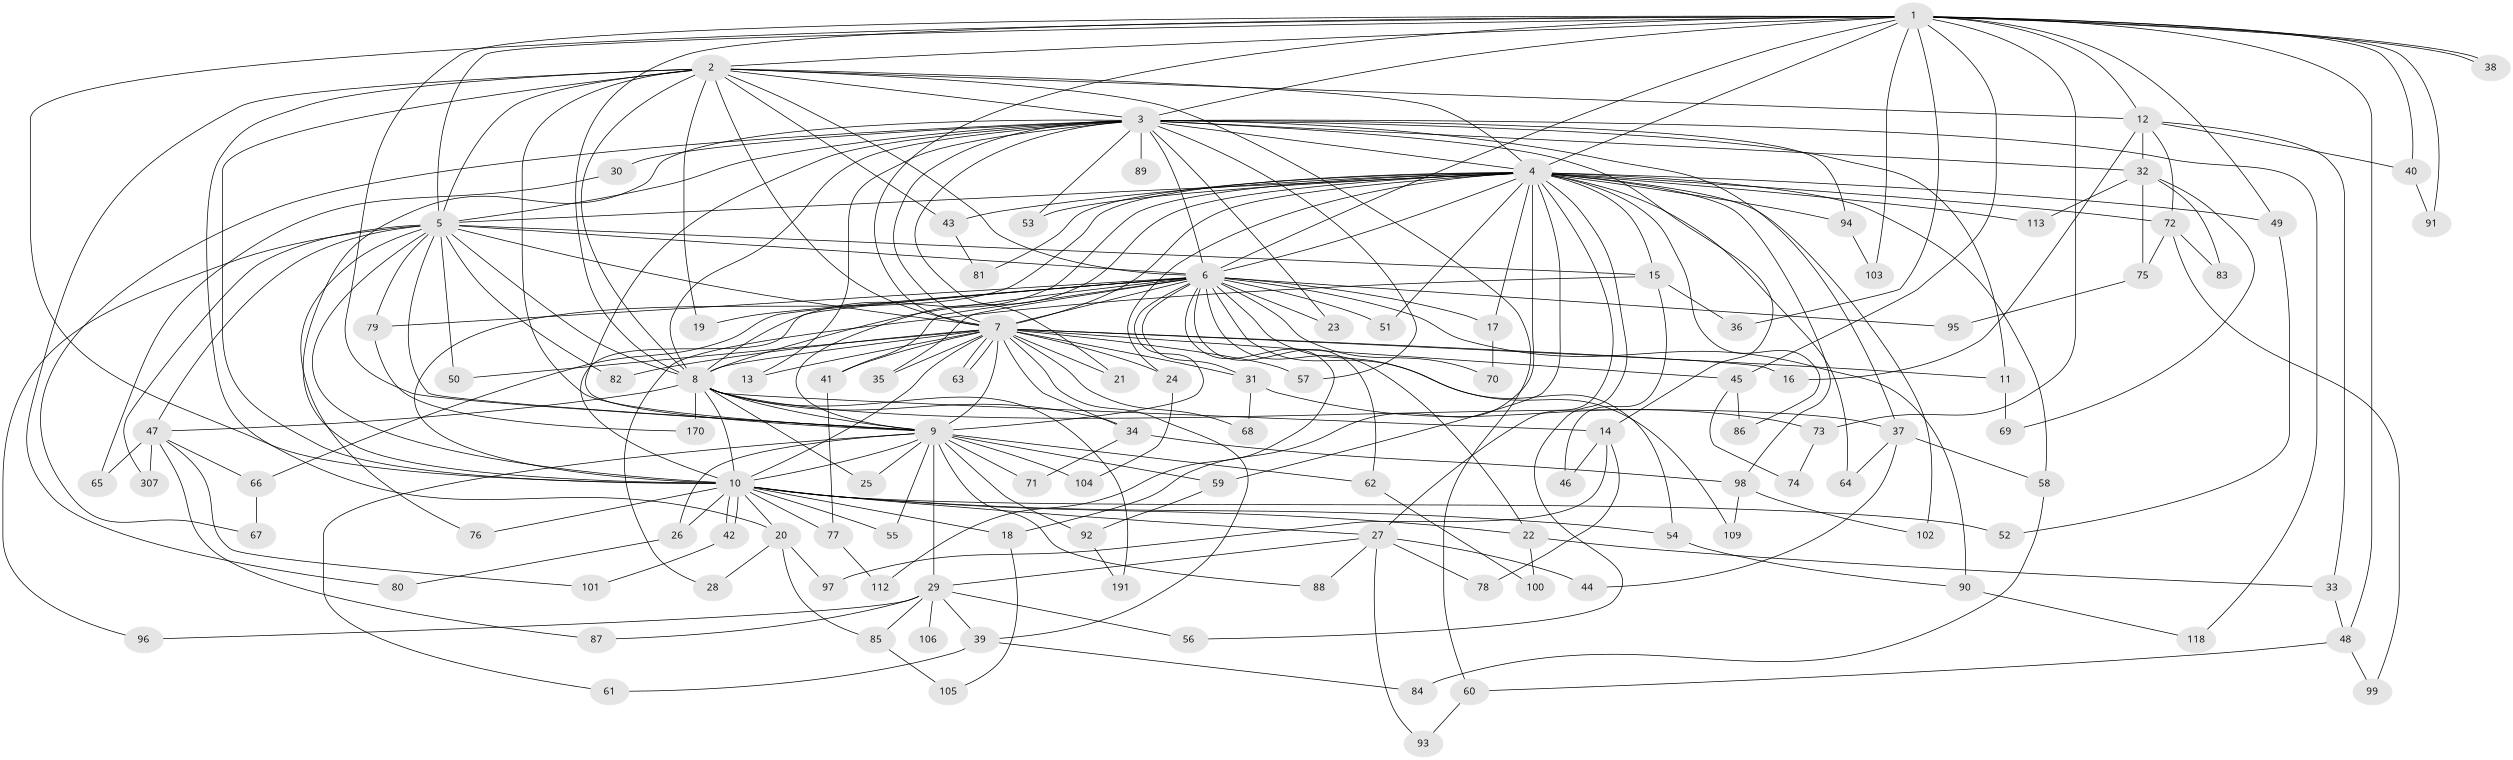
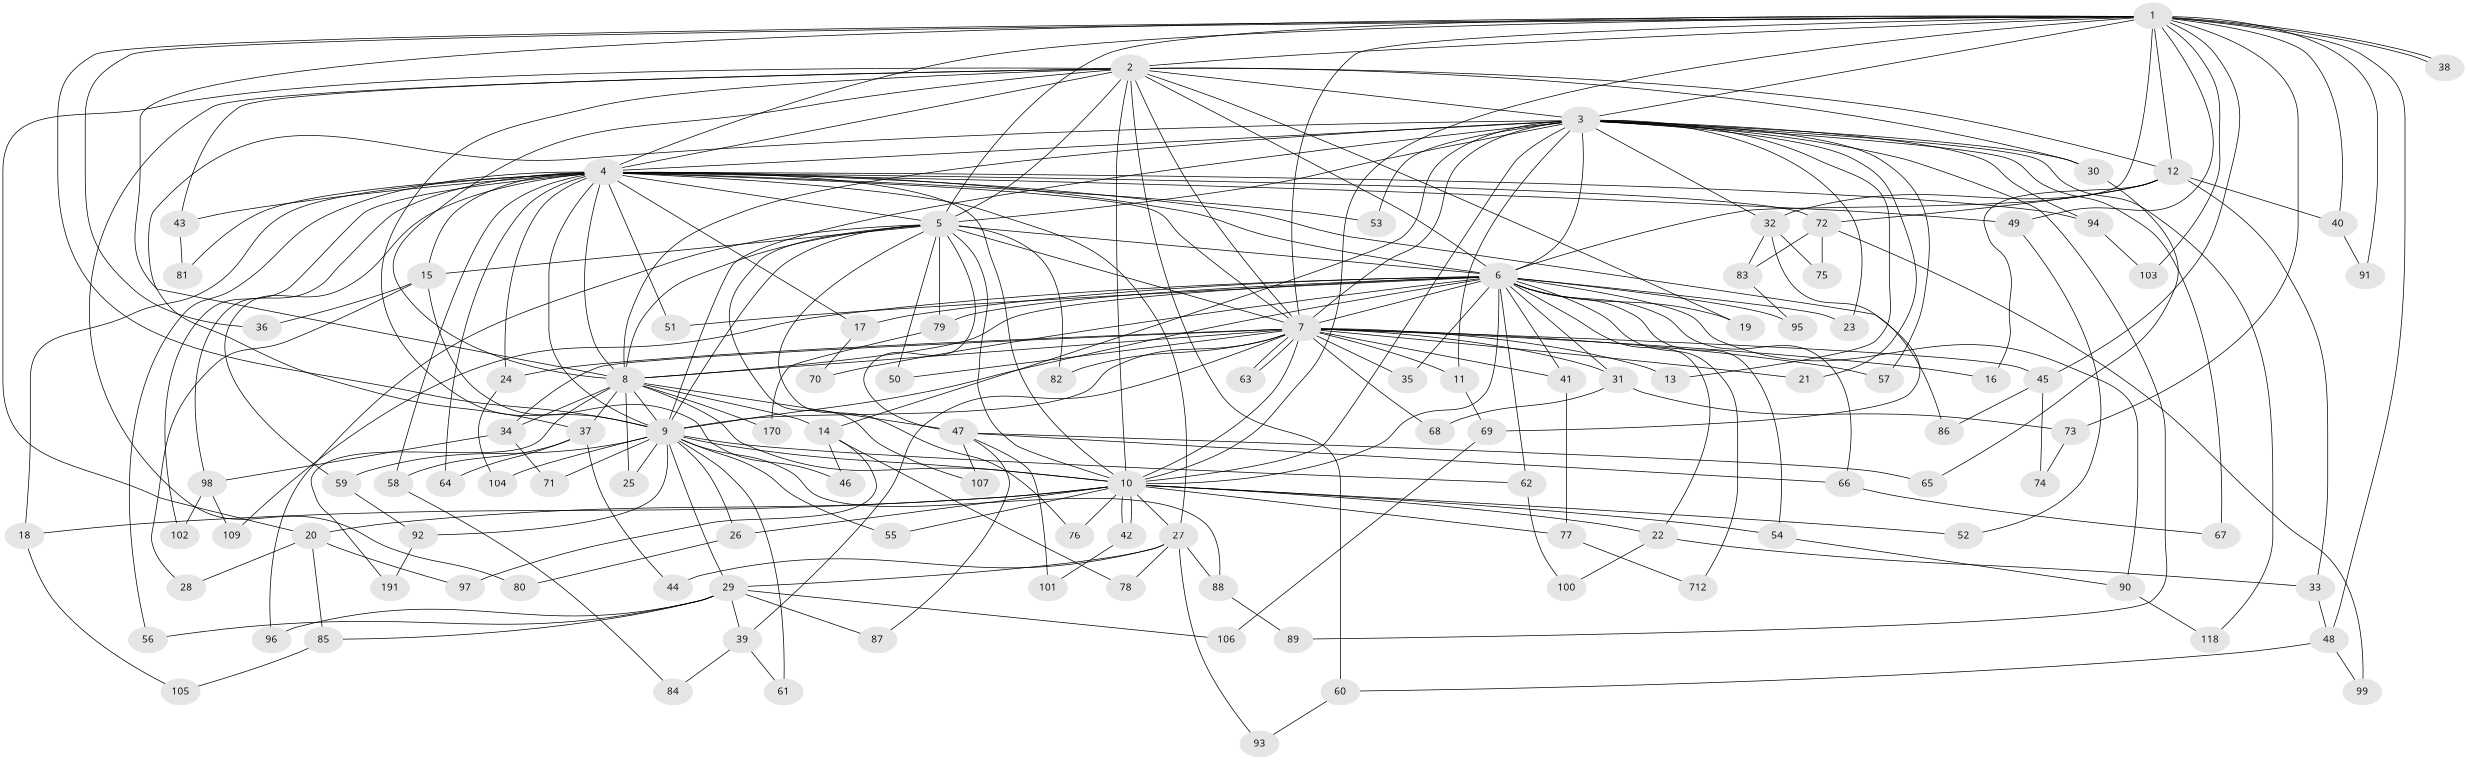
edge "2" -- "30": added
node "113": removed
edge "75" -- "95": now "83" -- "95"
node "307": label "307" -> "107"
edge "69" -- "106": added
node "112": label "112" -> "712"
edge "88" -- "89": added
